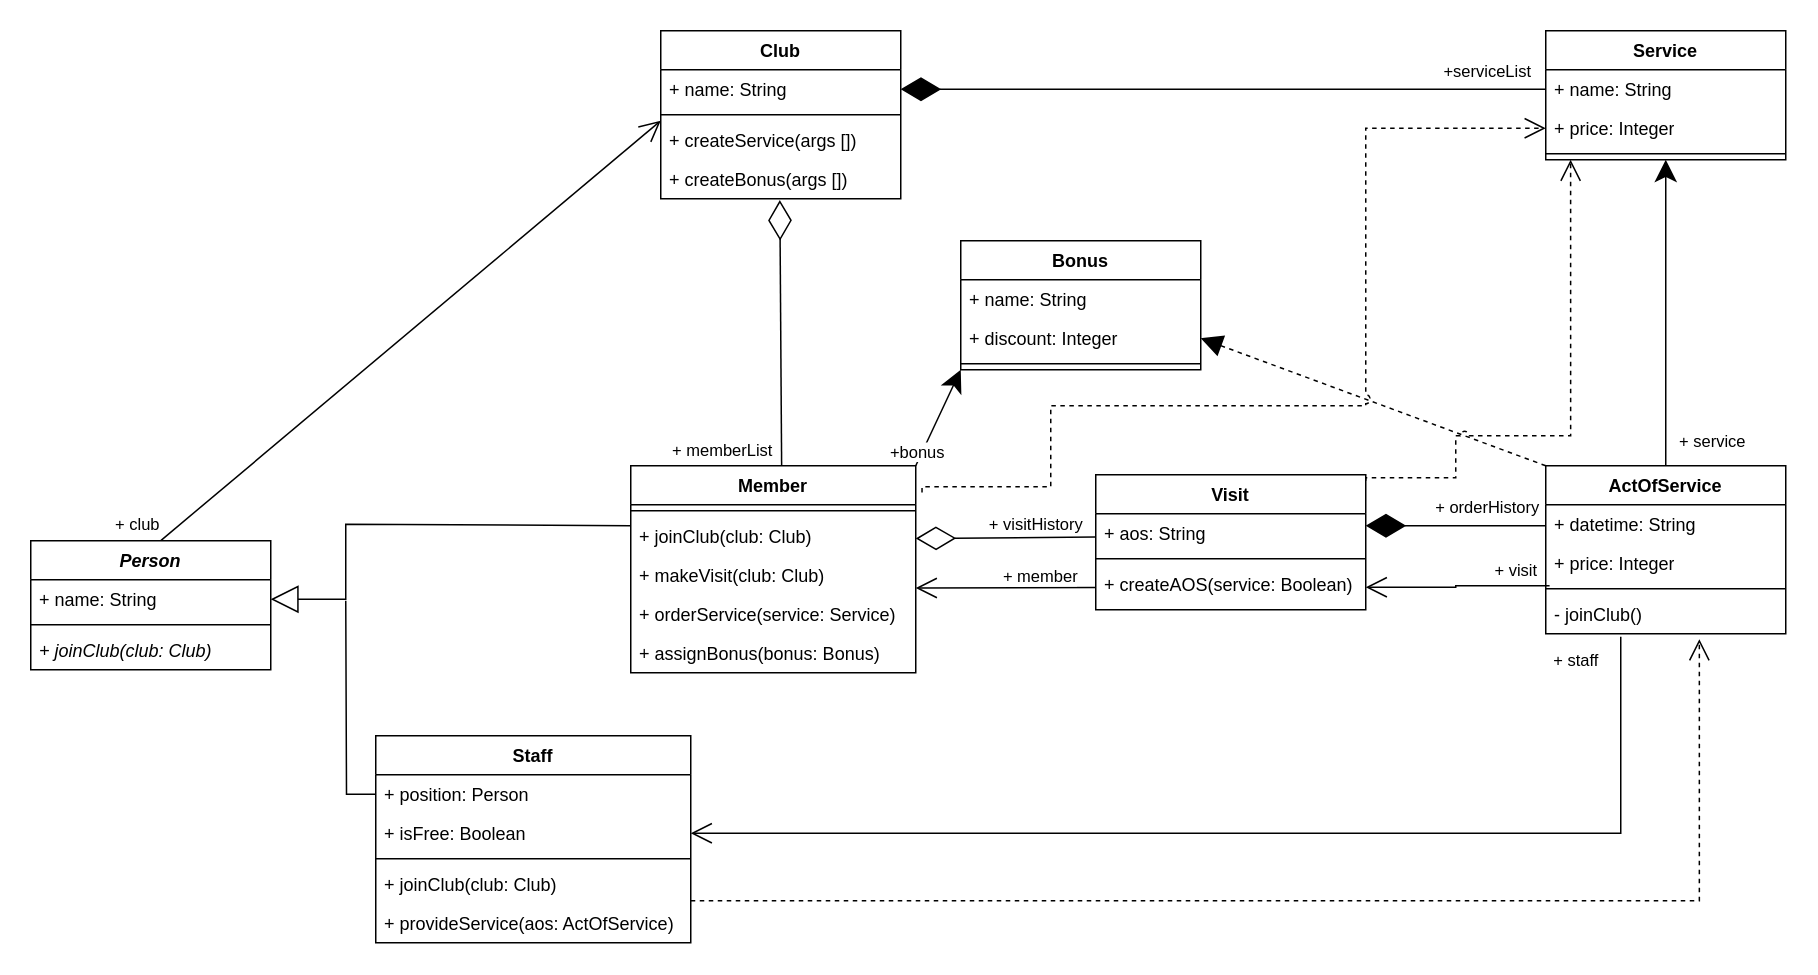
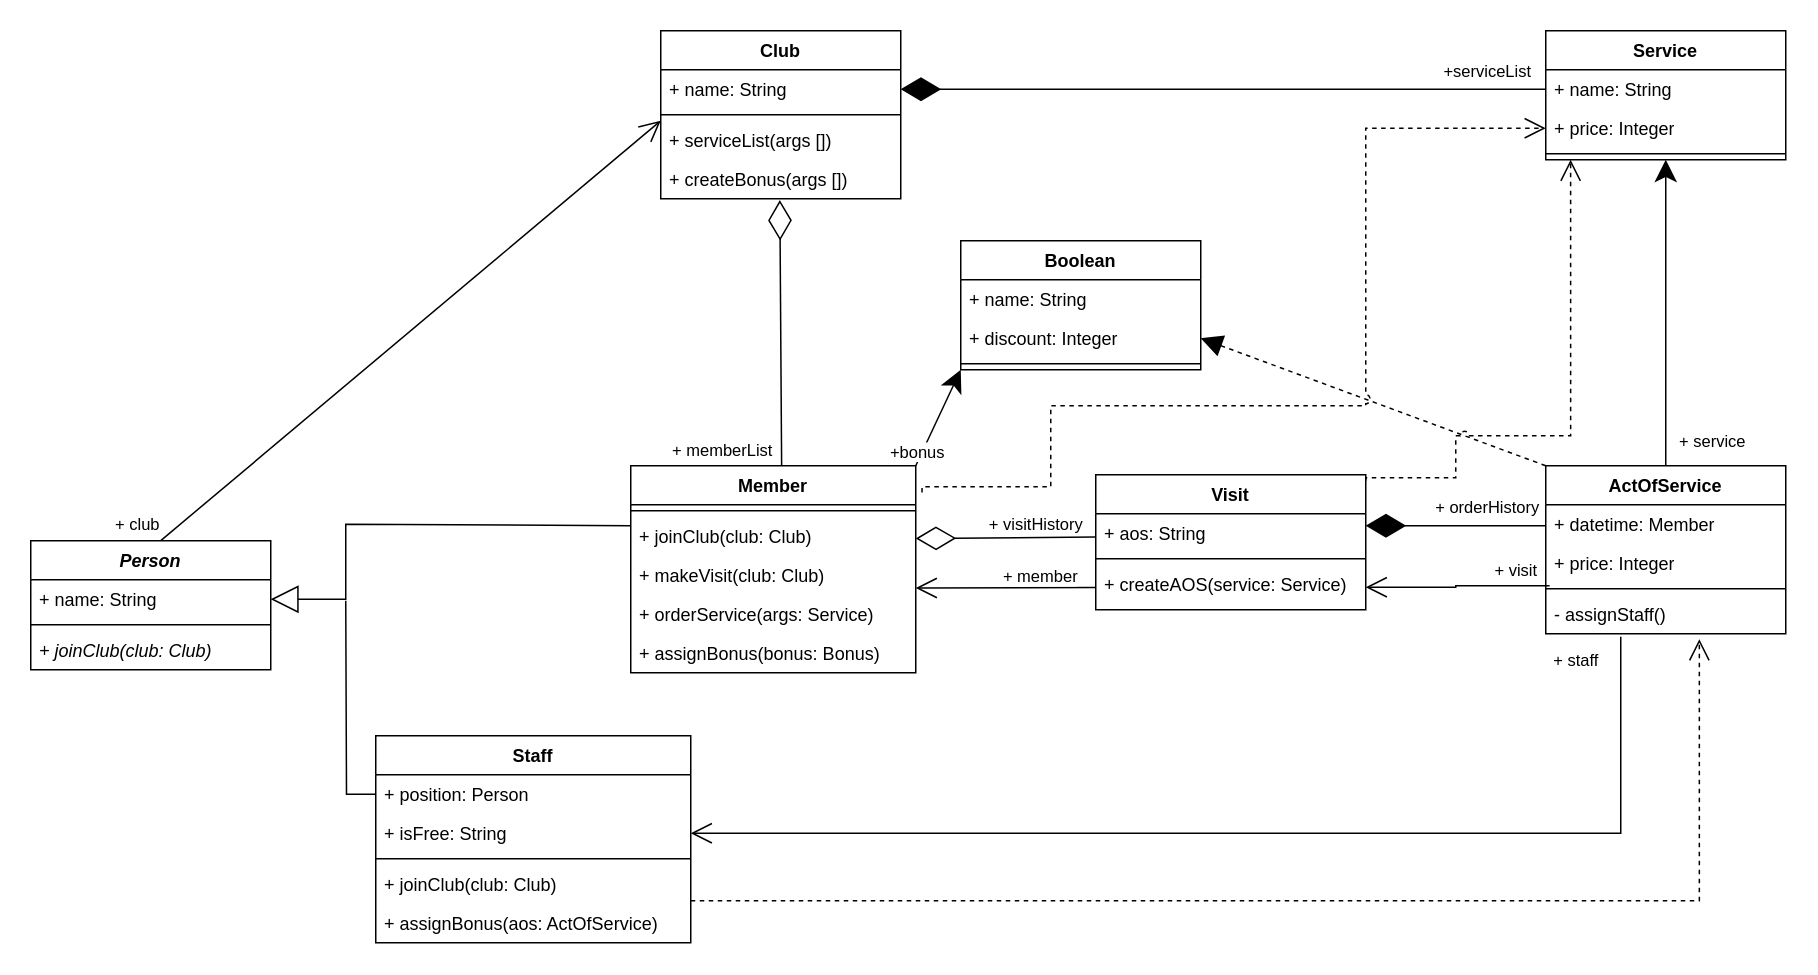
node "+ createService(args [])": label "+ createService(args [])" -> "+ serviceList(args [])"
node "Bonus": label "Bonus" -> "Boolean"
node "+ datetime: String": label "+ datetime: String" -> "+ datetime: Member"
node "+ createAOS(service: Boolean)": label "+ createAOS(service: Boolean)" -> "+ createAOS(service: Service)"
node "- joinClub()": label "- joinClub()" -> "- assignStaff()"
node "+ orderService(service: Service)": label "+ orderService(service: Service)" -> "+ orderService(args: Service)"
node "+ isFree: Boolean": label "+ isFree: Boolean" -> "+ isFree: String"
node "+ provideService(aos: ActOfService)": label "+ provideService(aos: ActOfService)" -> "+ assignBonus(aos: ActOfService)"
